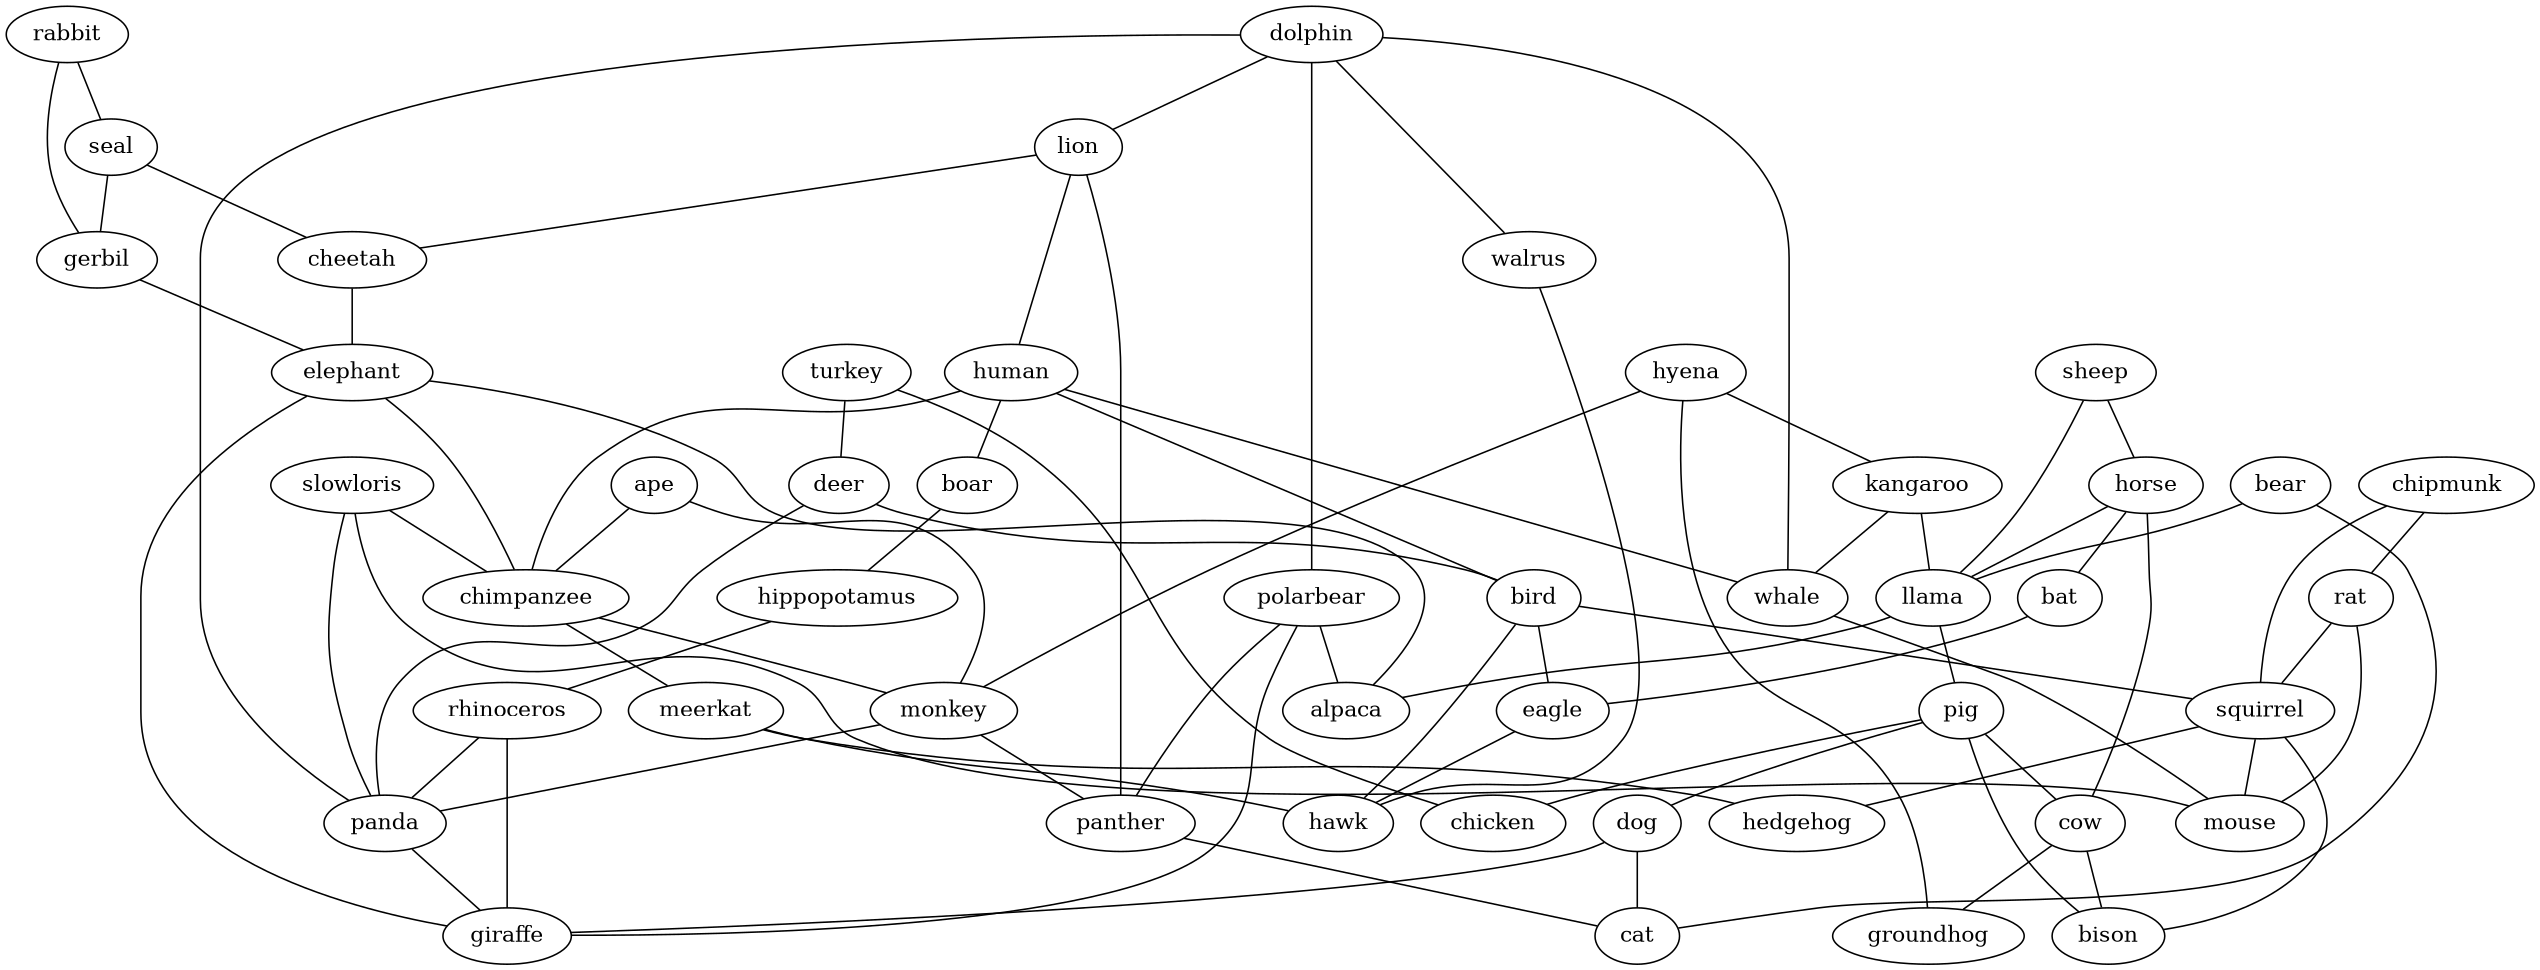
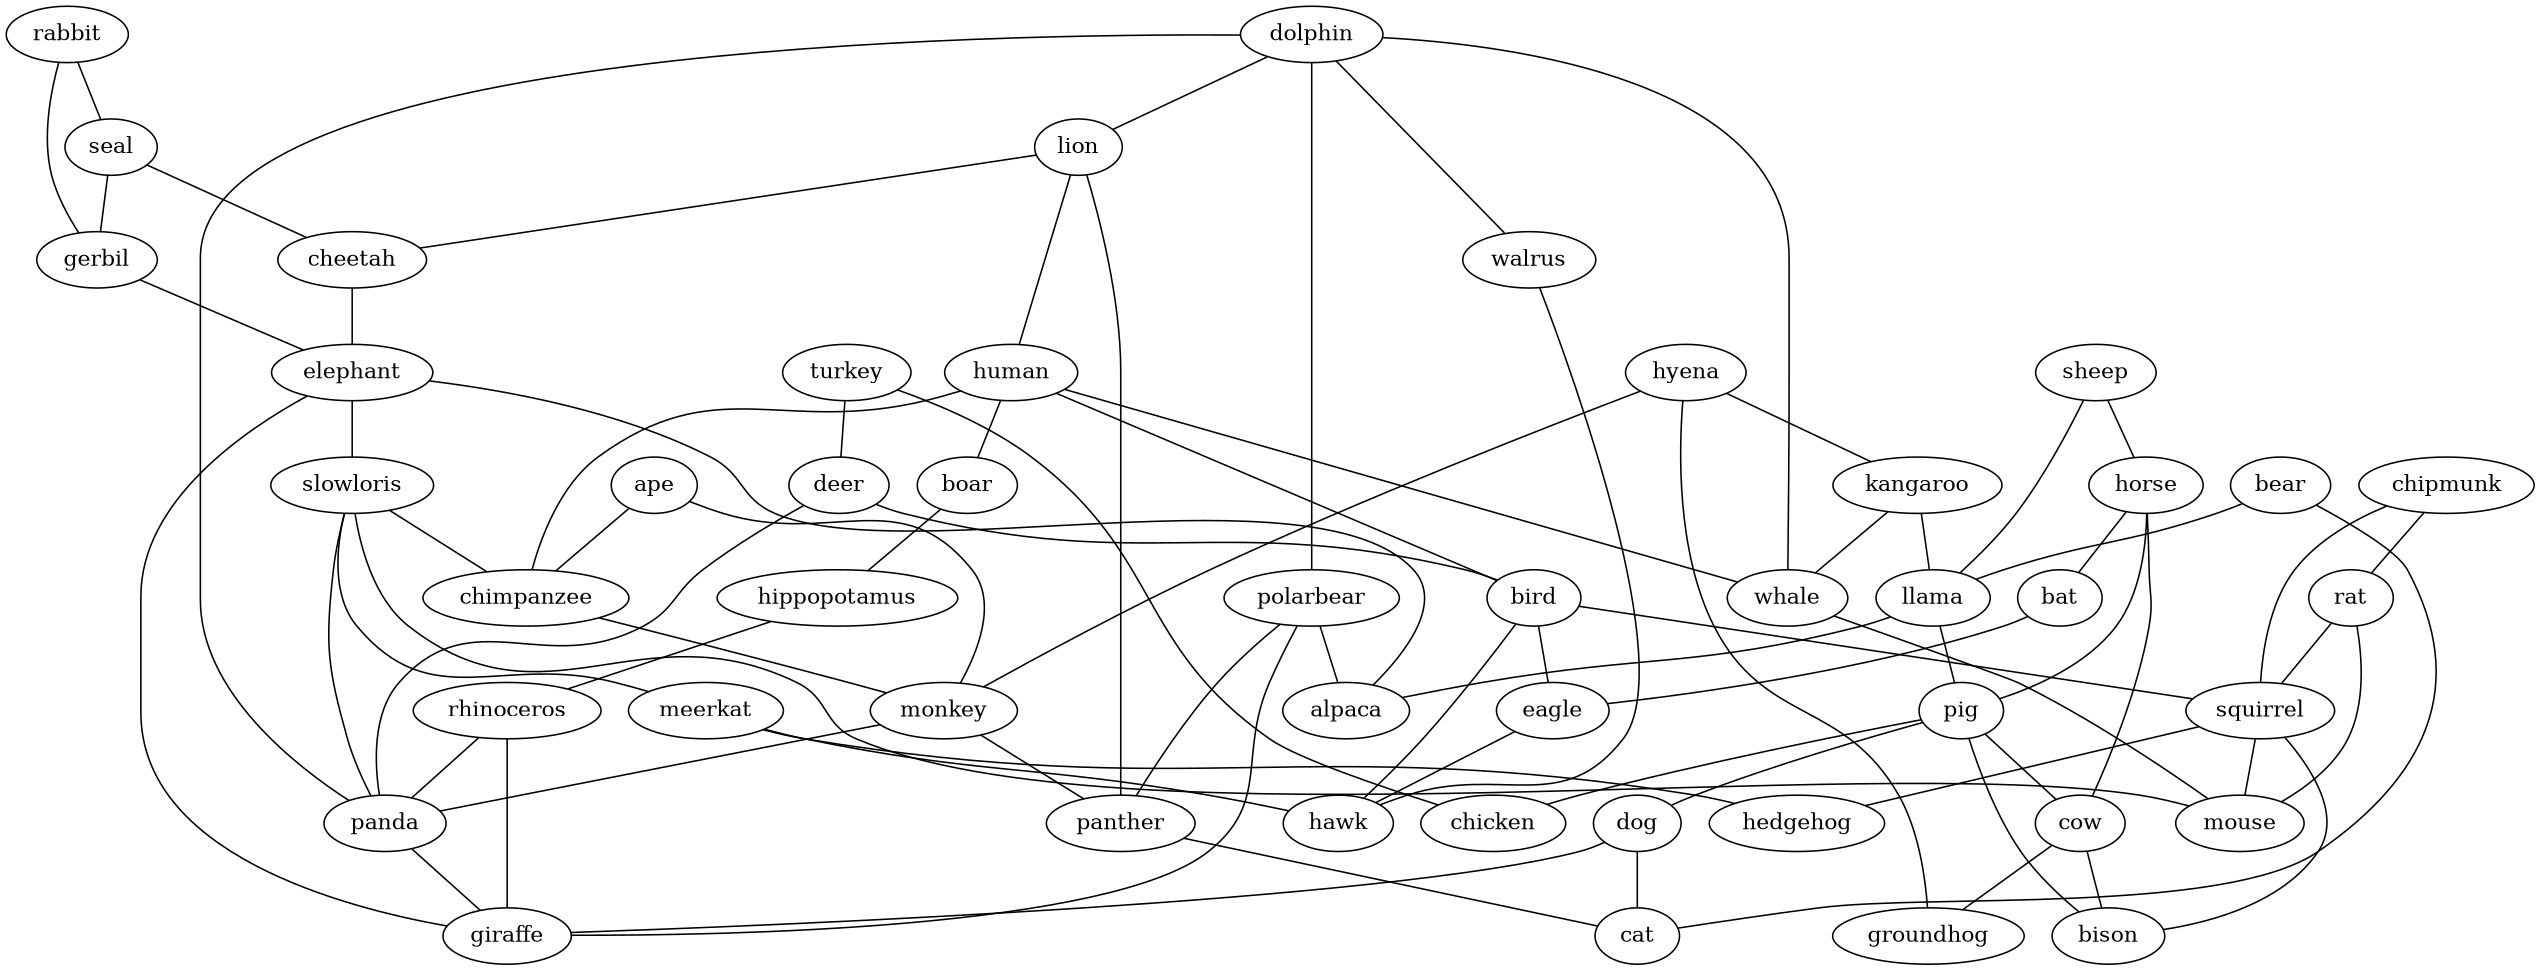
edge "elephant" -- "chimpanzee": now "elephant" -- "slowloris"
edge "horse" -- "llama": now "horse" -- "pig"
edge "chimpanzee" -- "meerkat": now "slowloris" -- "meerkat"
